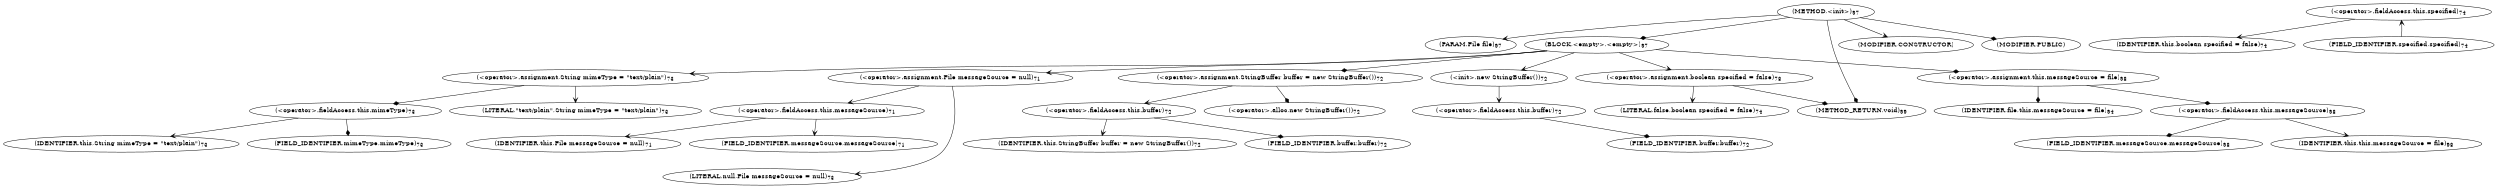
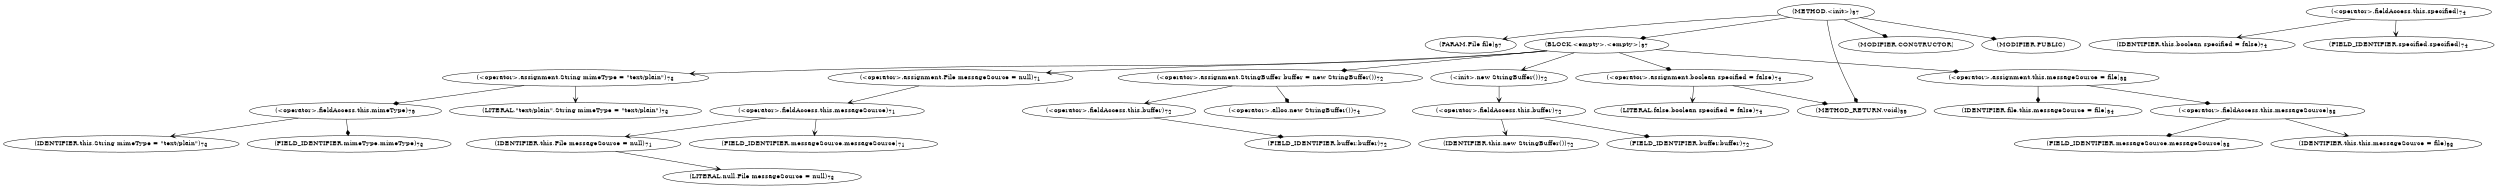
edge "(METHOD,<init>)" -> "(MODIFIER,CONSTRUCTOR)": arrowhead vee -> diamond
edge "(FIELD_IDENTIFIER,specified,specified)" -> "(<operator>.fieldAccess,this.specified)": reversed
edge "(BLOCK,<empty>,<empty>)" -> "(<operator>.assignment,boolean specified = false)": arrowhead vee -> diamond
node "(<operator>.assignment,boolean specified = false)": text "78" -> "74"
node "(<operator>.fieldAccess,this.mimeType)": text "73" -> "79"
node "(<operator>.alloc,new StringBuffer())": text "72" -> "74"
node "(IDENTIFIER,this,StringBuffer buffer = new StringBuffer())": removed
node "(IDENTIFIER,this,new StringBuffer())": added
edge "(<operator>.assignment,File messageSource = null)" -> "(LITERAL,null,File messageSource = null)": now "(IDENTIFIER,this,File messageSource = null)" -> "(LITERAL,null,File messageSource = null)"
